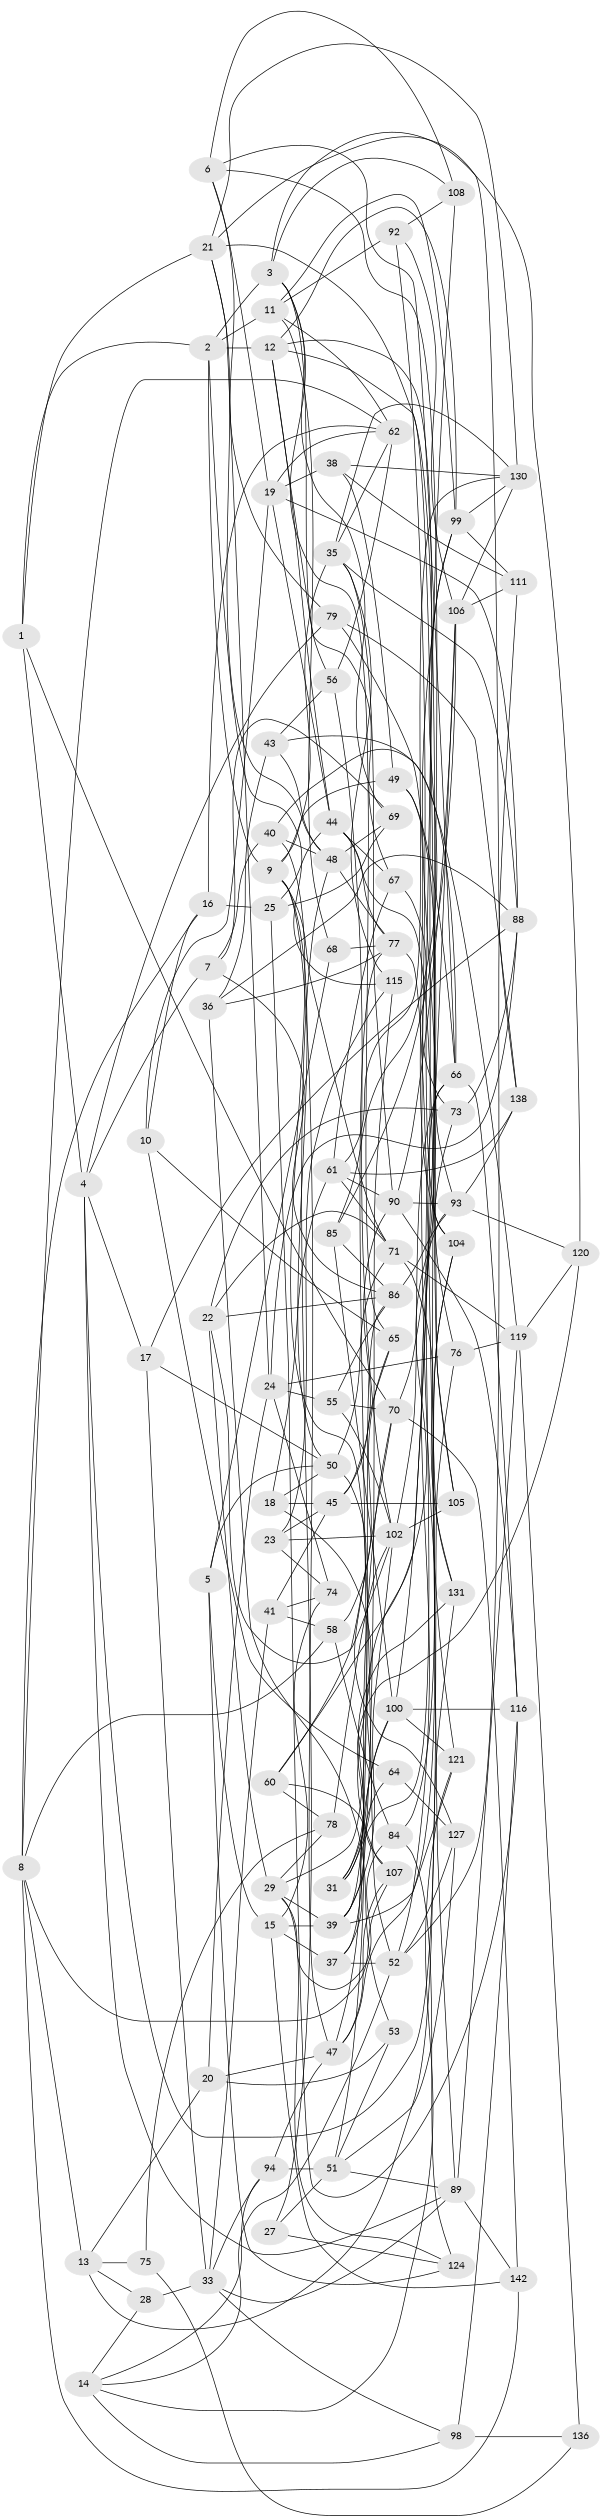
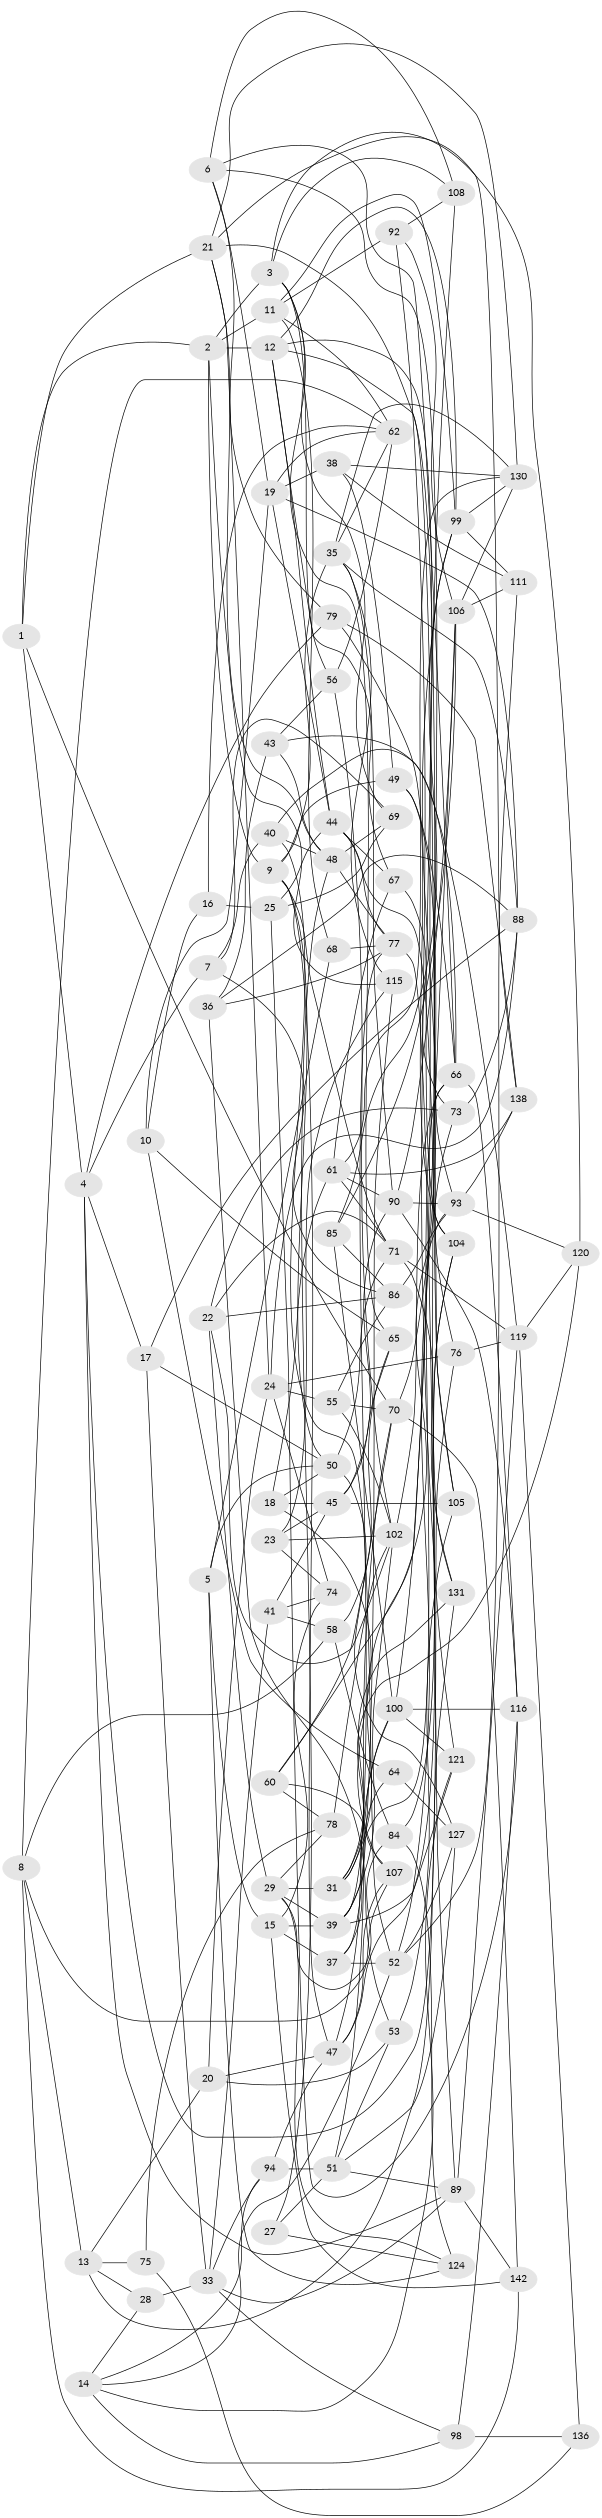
edge "16" -- "8": removed
edge "105" -- "102": now "105" -- "53"
edge "86" -- "29": now "31" -- "29"
